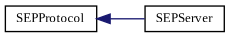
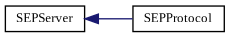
edge "SEPServer" -> "SEPProtocol": reversed
